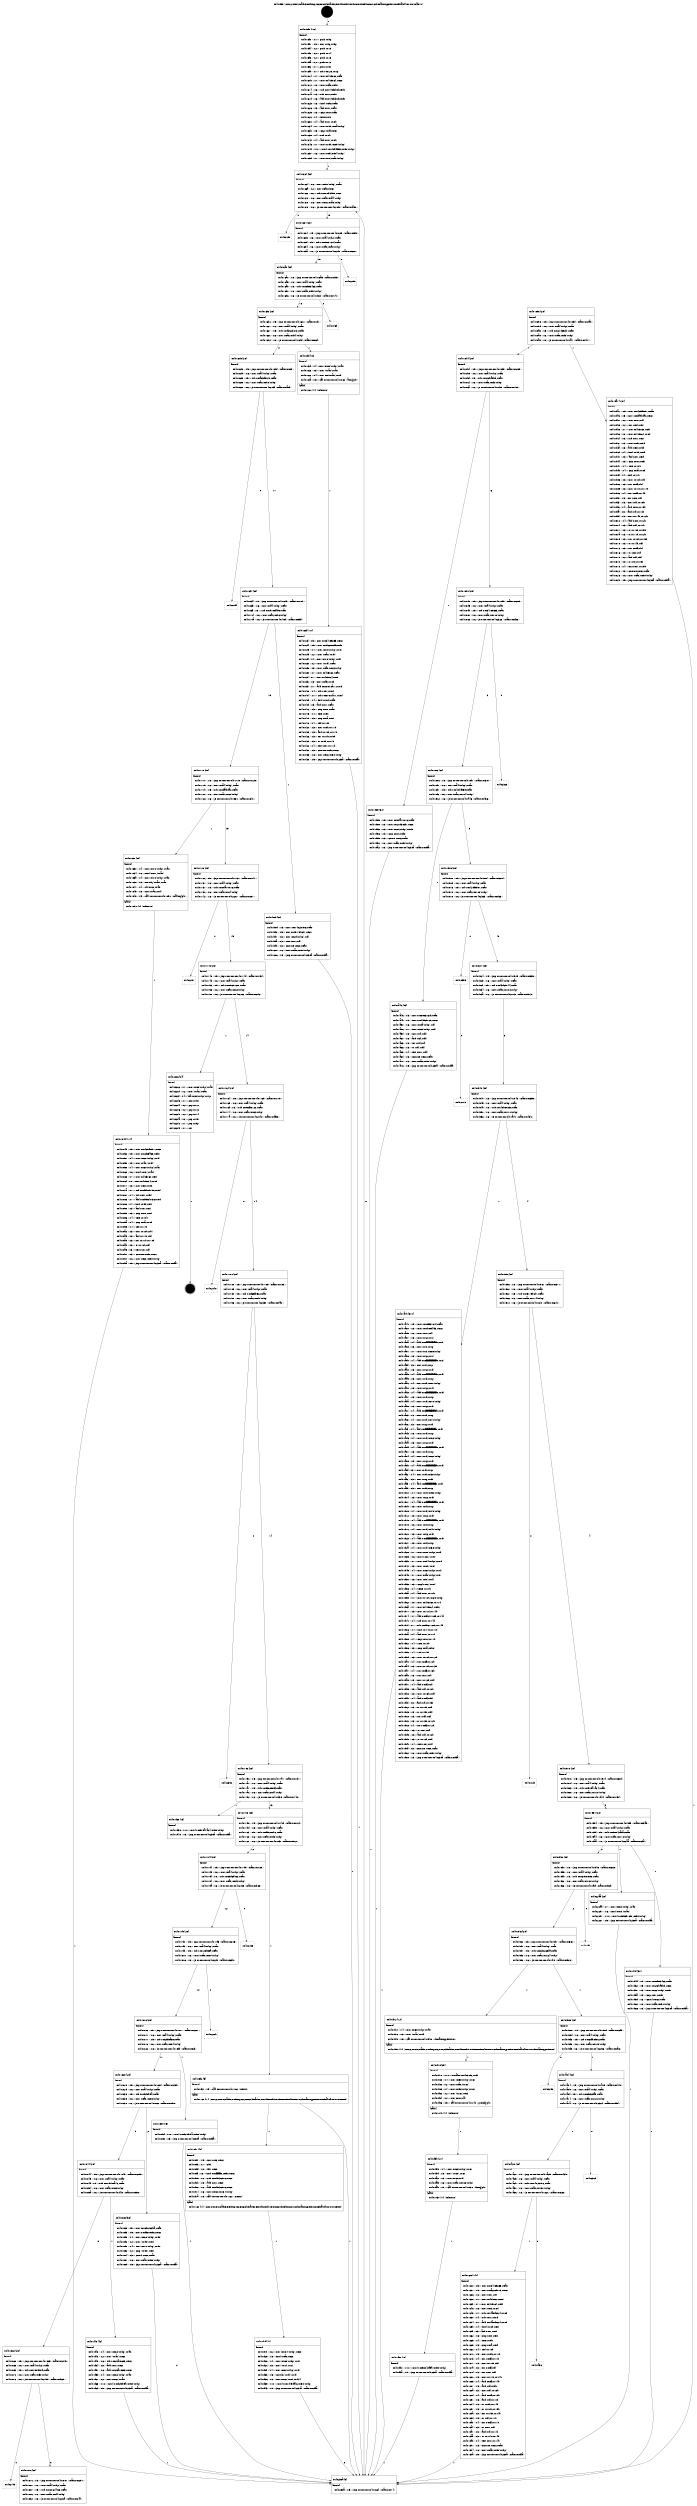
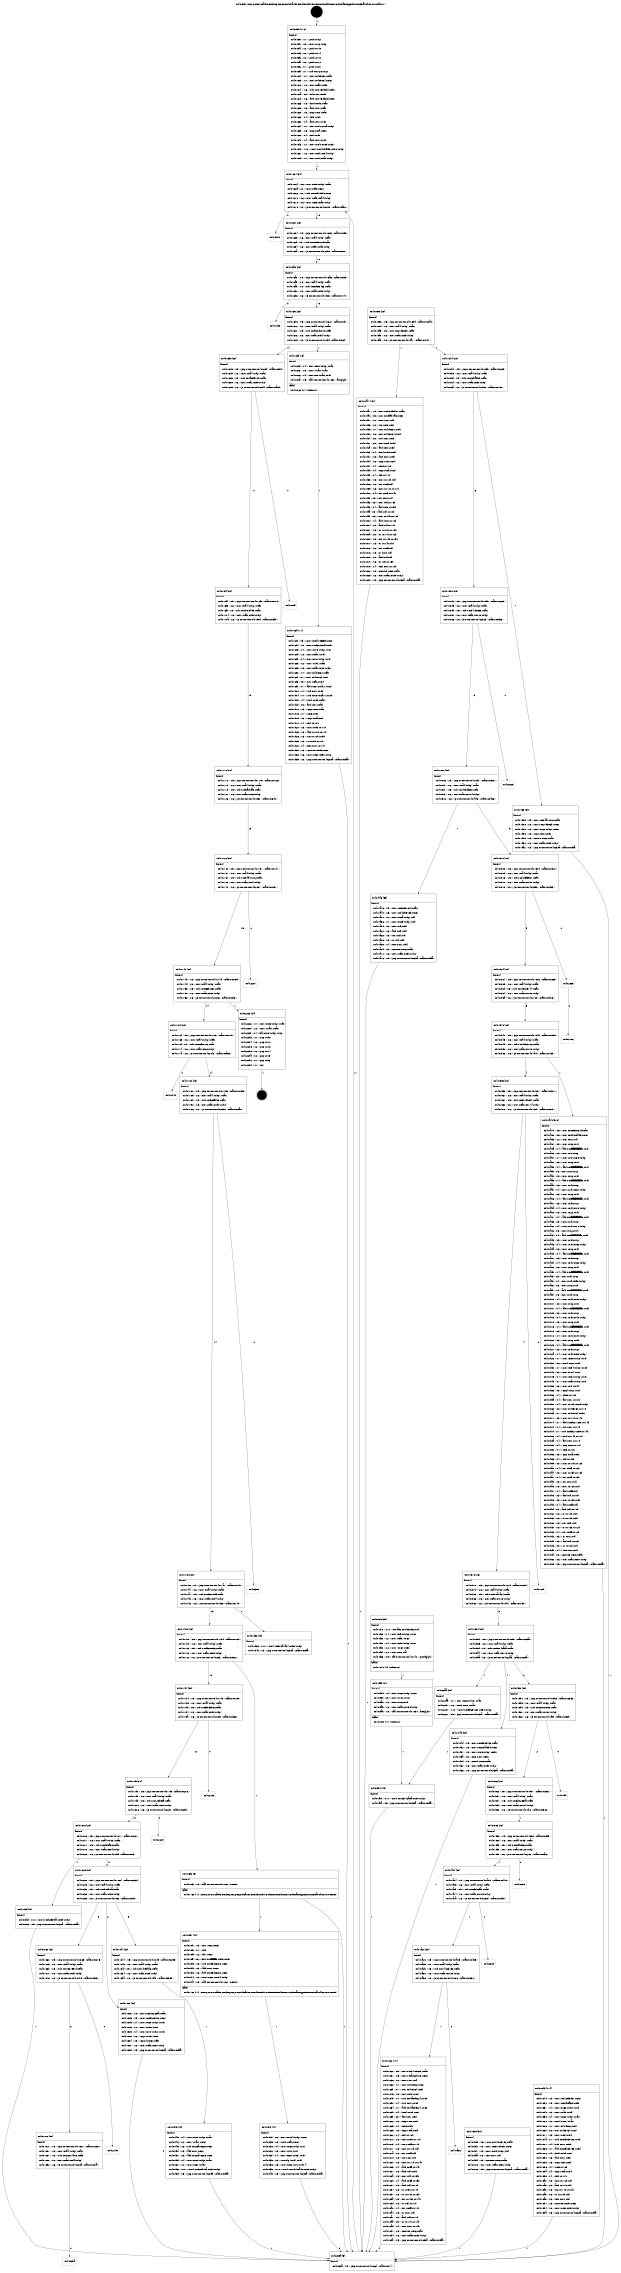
node "0x4022de": removed
edge "0x4016f4 [28]" -> "0x401bed [30]": removed, label "1"
node "0x401e30 [29]": removed
node "0x401f72 [12]": removed
node "0x40223a": added
edge "0x401844 [28]" -> "0x401860 [28]": now "0x401828 [28]" -> "0x401860 [28]"
edge "0x4022aa [28]" -> "0x4023ea [5]": now "0x4022aa [28]" -> "0x401fb0 [15]"
